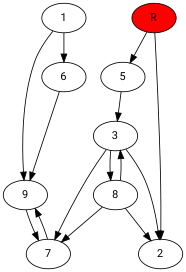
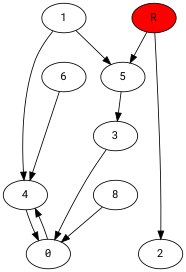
edge "1" -> "6": now "1" -> "5"
edge "3" -> "8": removed
edge "8" -> "3": removed
edge "3" -> "2": removed
node "9": label "9" -> "4"
edge "8" -> "2": removed
node "7": label "7" -> "0"
